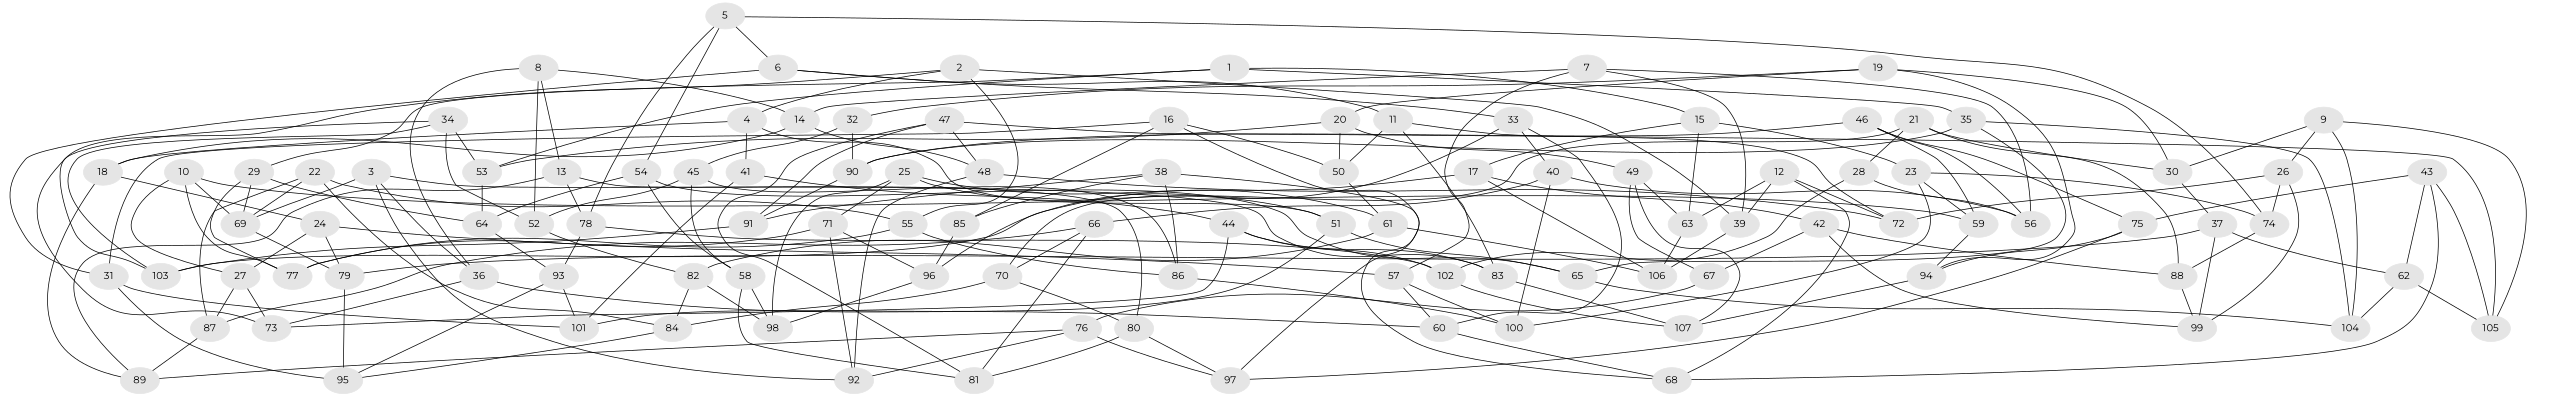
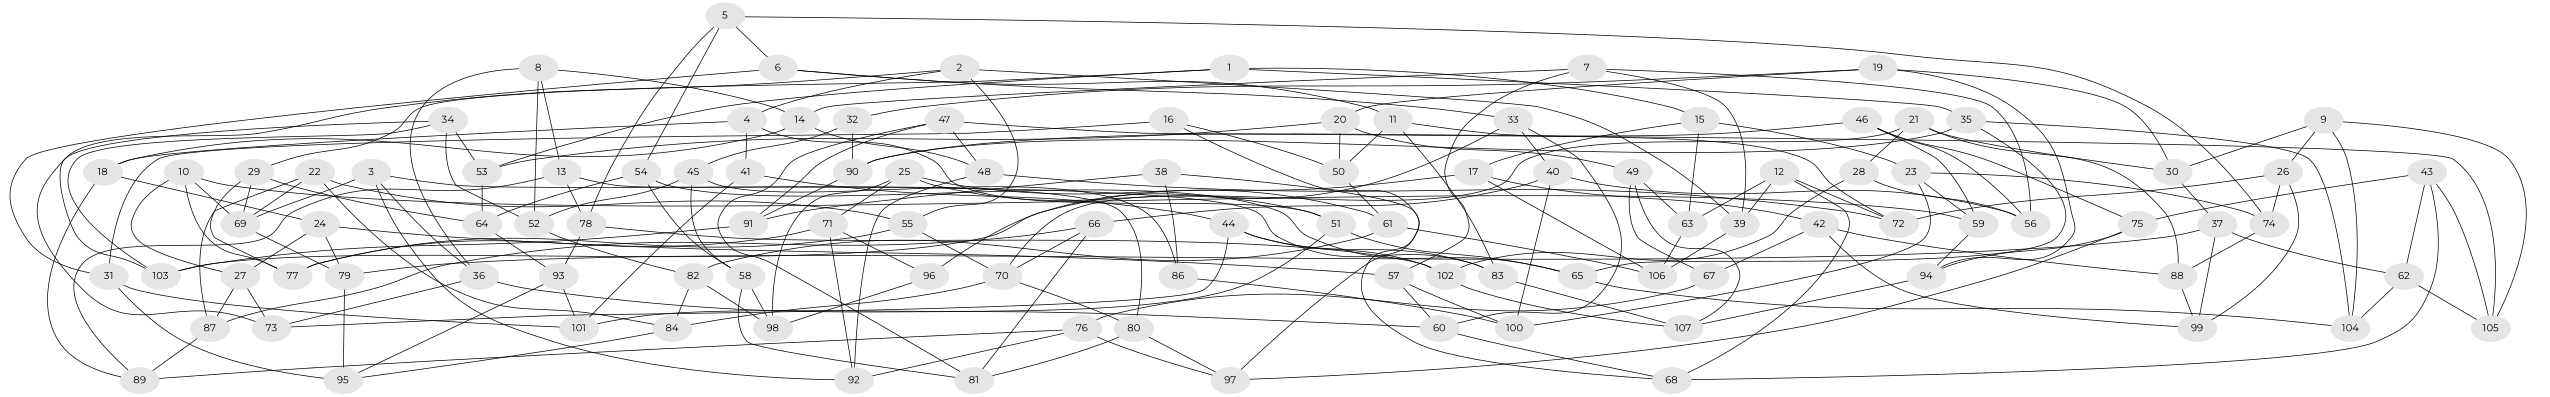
node "85": removed
edge "55" -- "86": now "55" -- "70"
